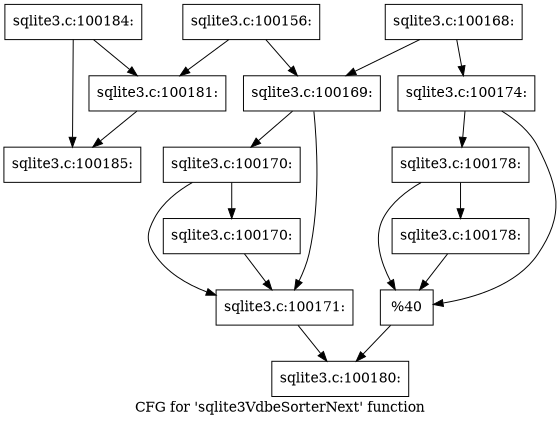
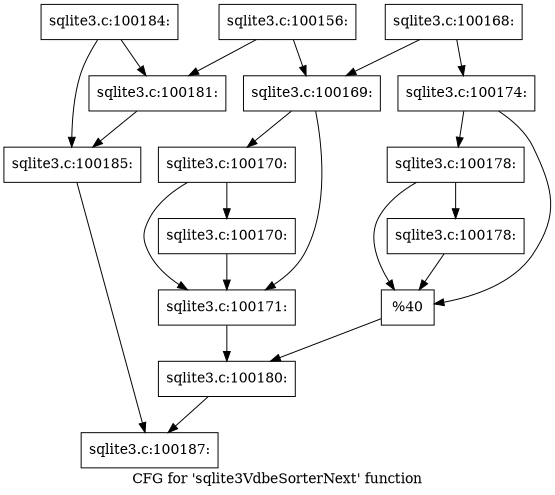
node "sqlite3.c:100187:": added
